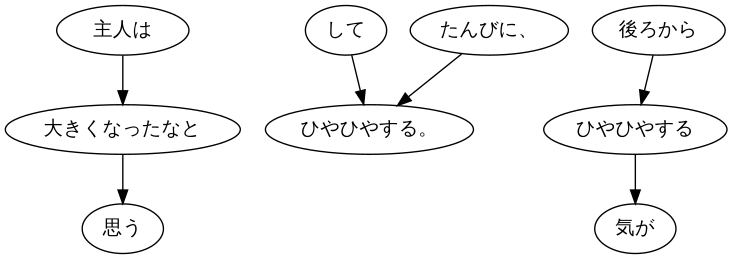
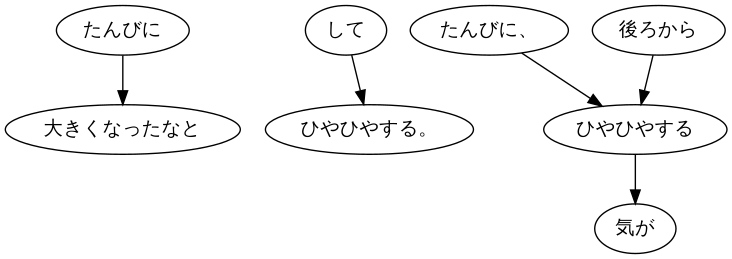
node "主人は": label "主人は" -> "たんびに"
edge "たんびに、" -> "ひやひやする。": now "たんびに、" -> "ひやひやする"
node "思う": removed
